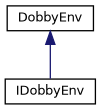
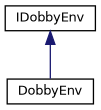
edge "IDobbyEnv" -> "DobbyEnv": reversed
